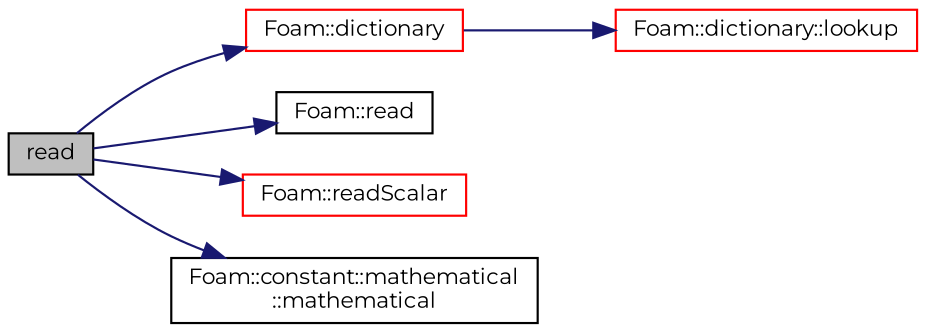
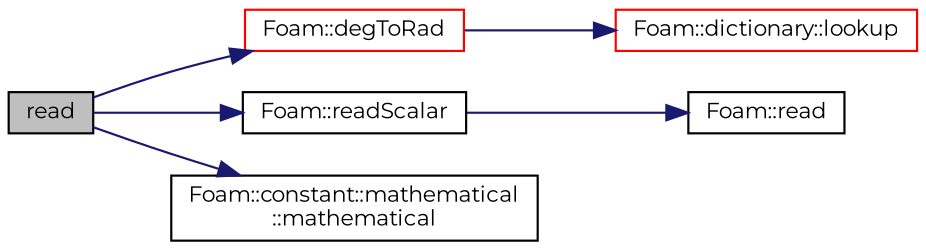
node "Foam::dictionary": label "Foam::dictionary" -> "Foam::degToRad"
edge "read" -> "Foam::read": now "Foam::readScalar" -> "Foam::read"
node "Foam::readScalar": color red -> black
